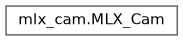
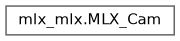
node "mlx_cam.MLX_Cam": label "mlx_cam.MLX_Cam" -> "mlx_mlx.MLX_Cam"
